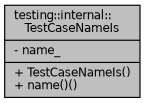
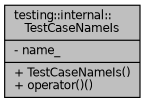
node "testing::internal::": text "+ name()()" -> "+ operator()()"
